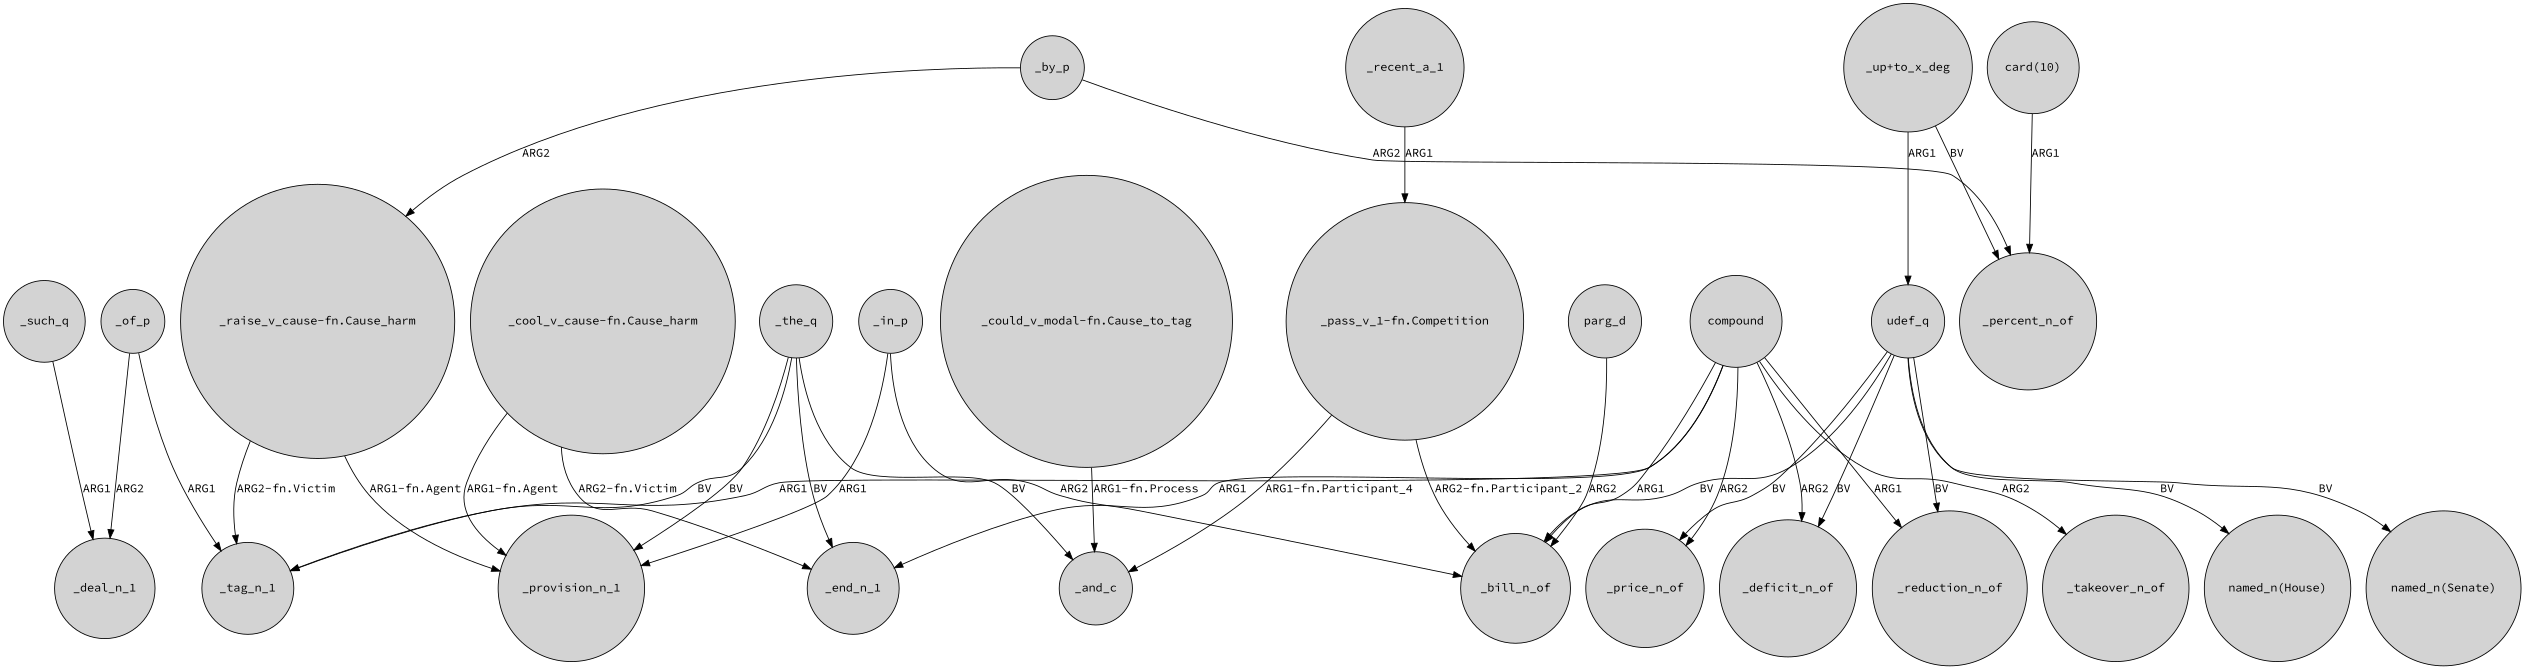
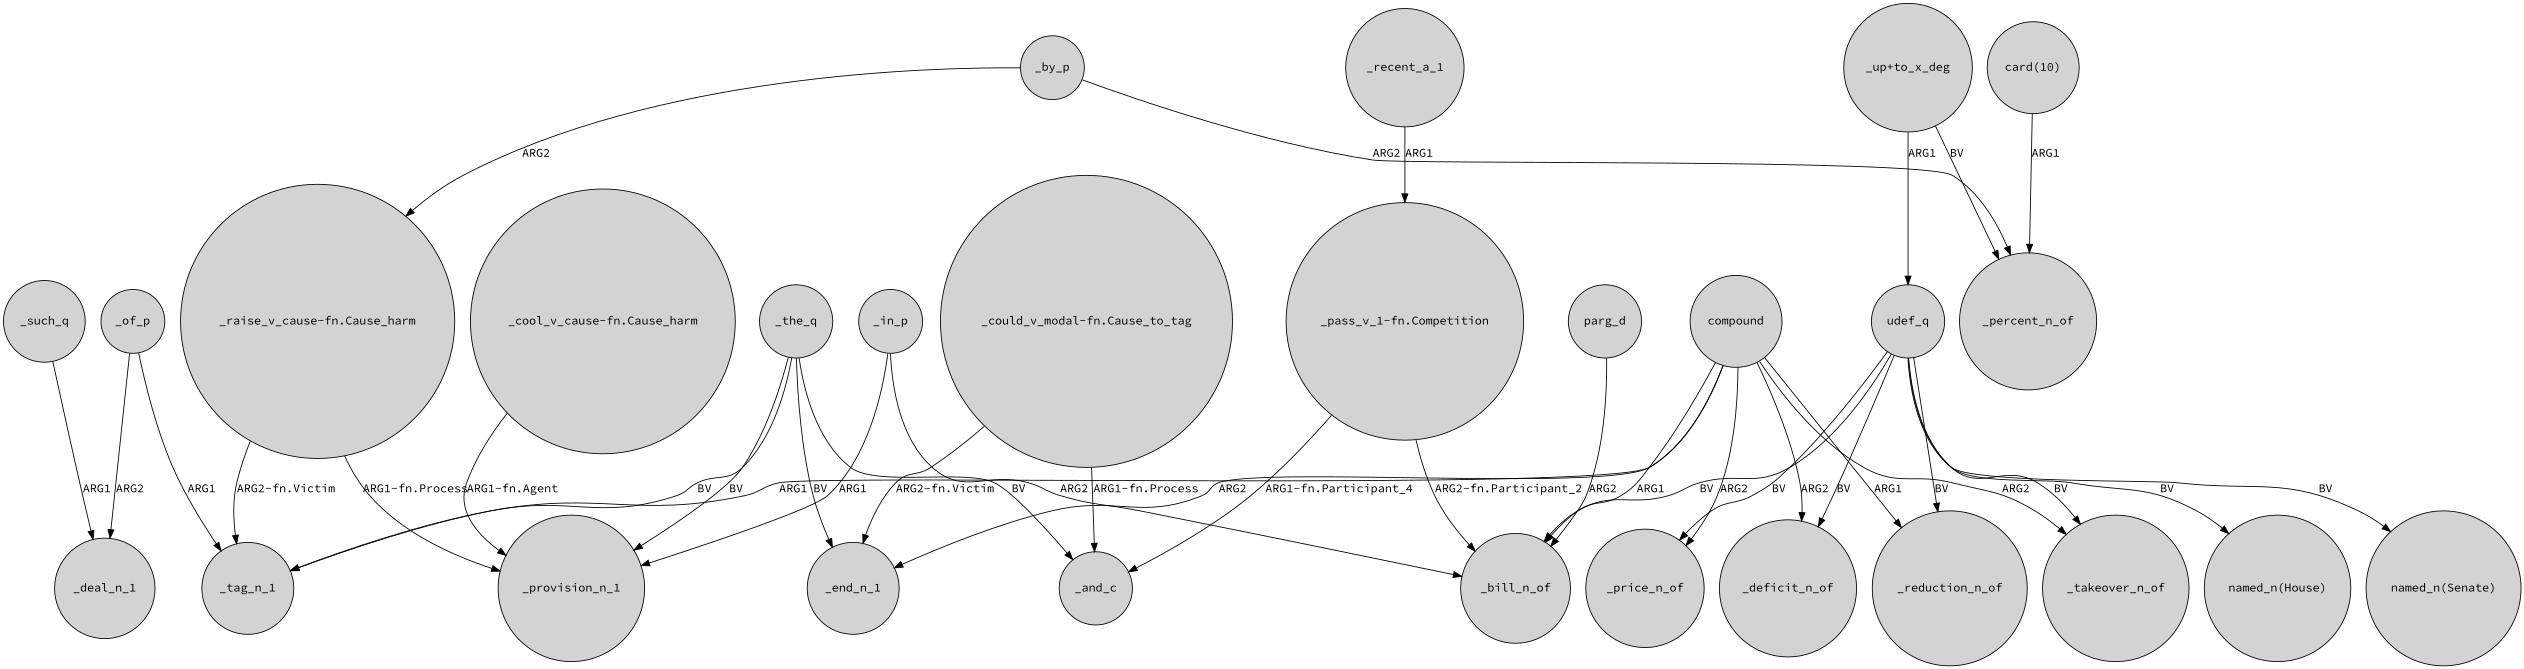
edge "udef_q" -> "_takeover_n_of": added, label "BV"
edge "_raise_v_cause-fn.Cause_harm" -> "_provision_n_1": label "ARG1-fn.Agent" -> "ARG1-fn.Process"
edge "compound" -> "_end_n_1": label "ARG1" -> "ARG2"
edge "_cool_v_cause-fn.Cause_harm" -> "_end_n_1": now "_could_v_modal-fn.Cause_to_tag" -> "_end_n_1"
